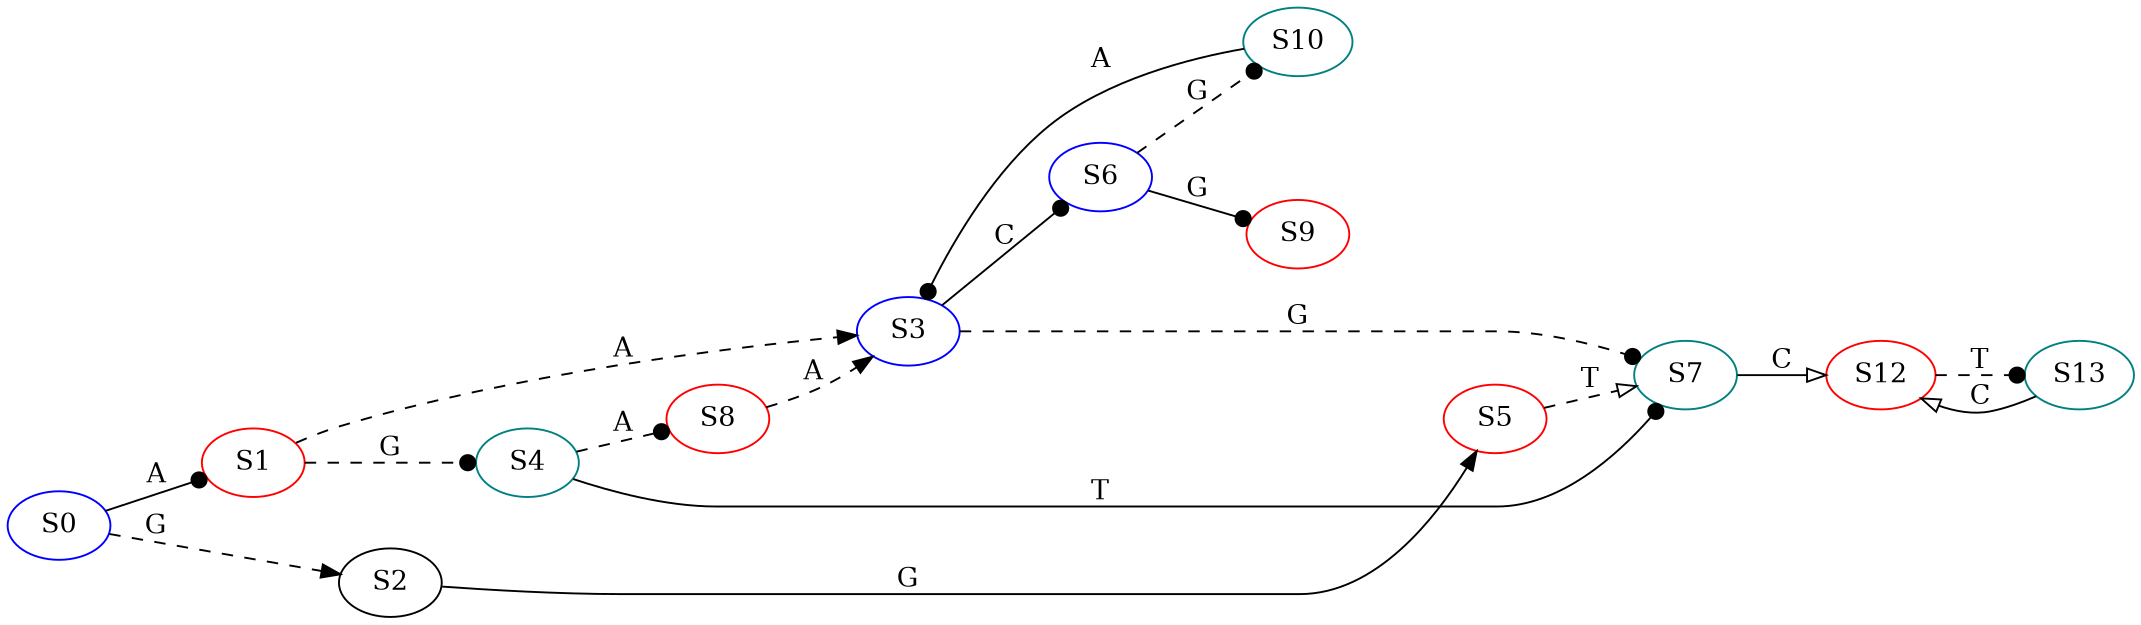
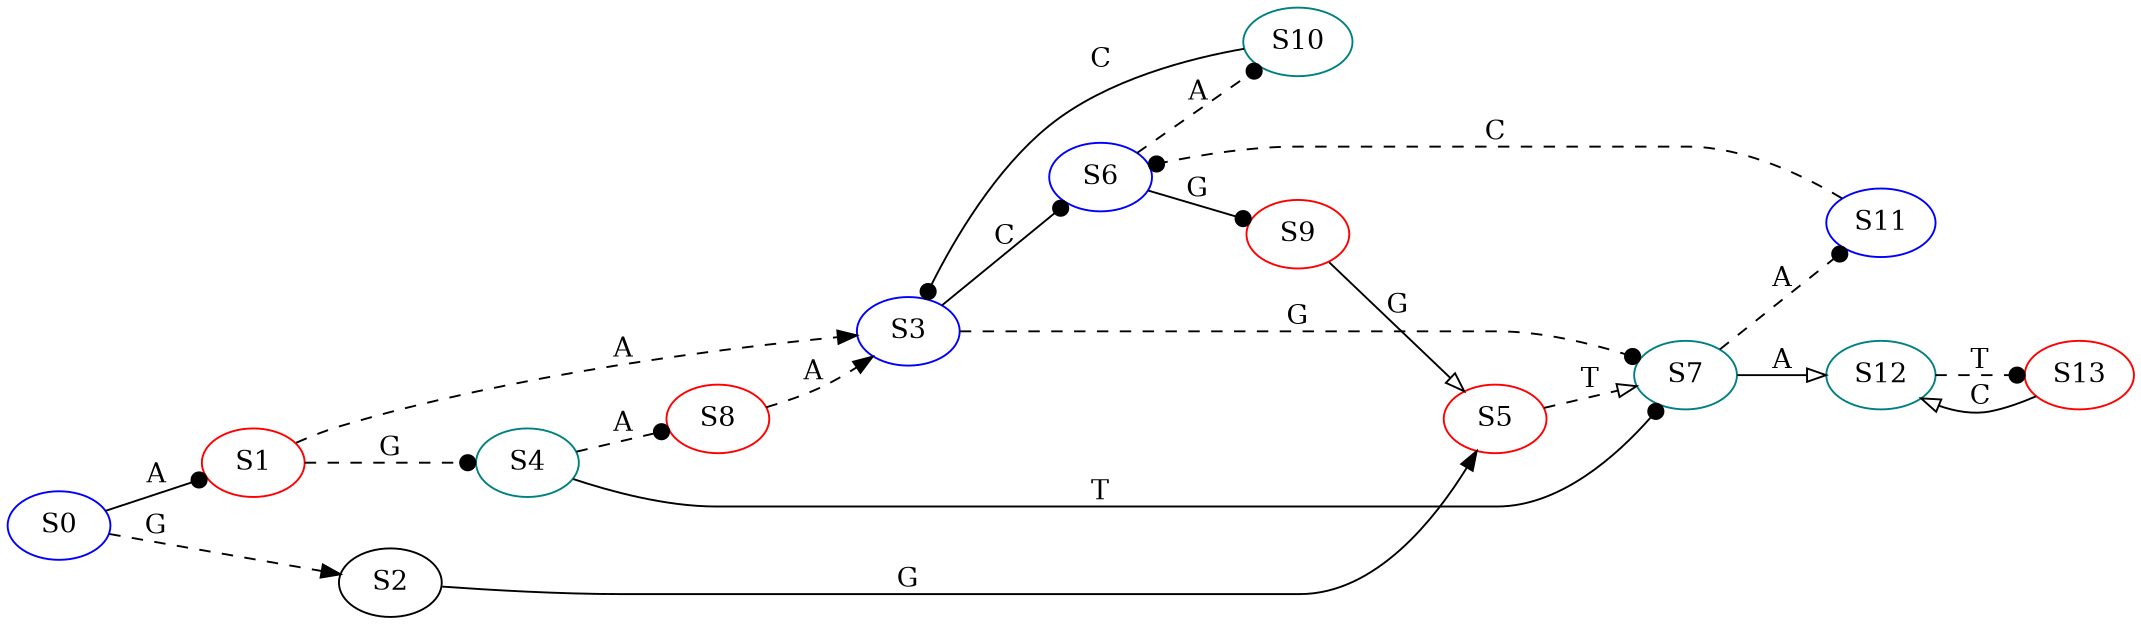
edge "S10" -> "S3": label "A" -> "C"
edge "S6" -> "S10": label "G" -> "A"
node "S11": added
edge "S9" -> "S5": added, label "G"
edge "S7" -> "S12": label "C" -> "A"
node "S12": color red -> teal
node "S13": color teal -> red
